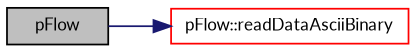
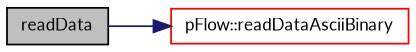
node "pFlow": label "pFlow" -> "readData"
